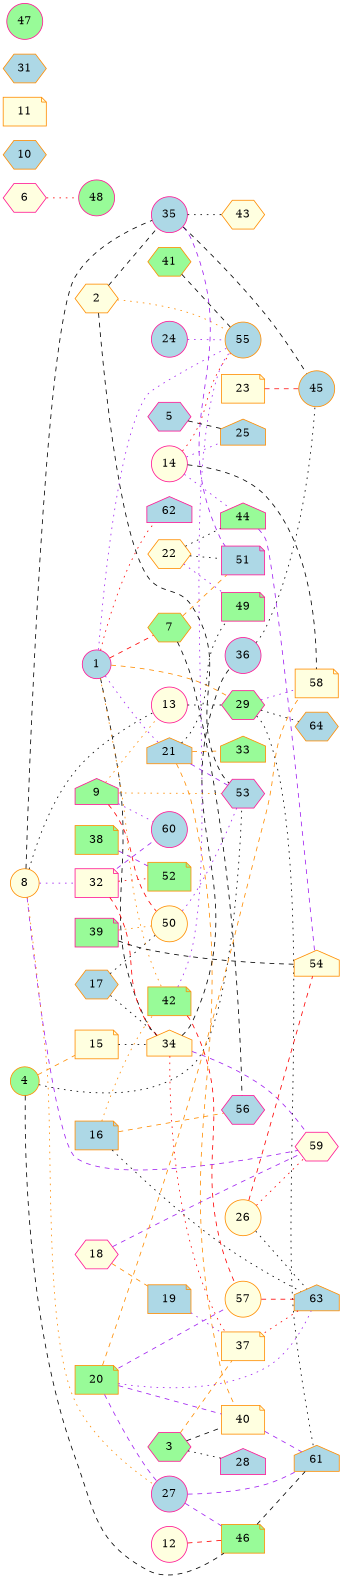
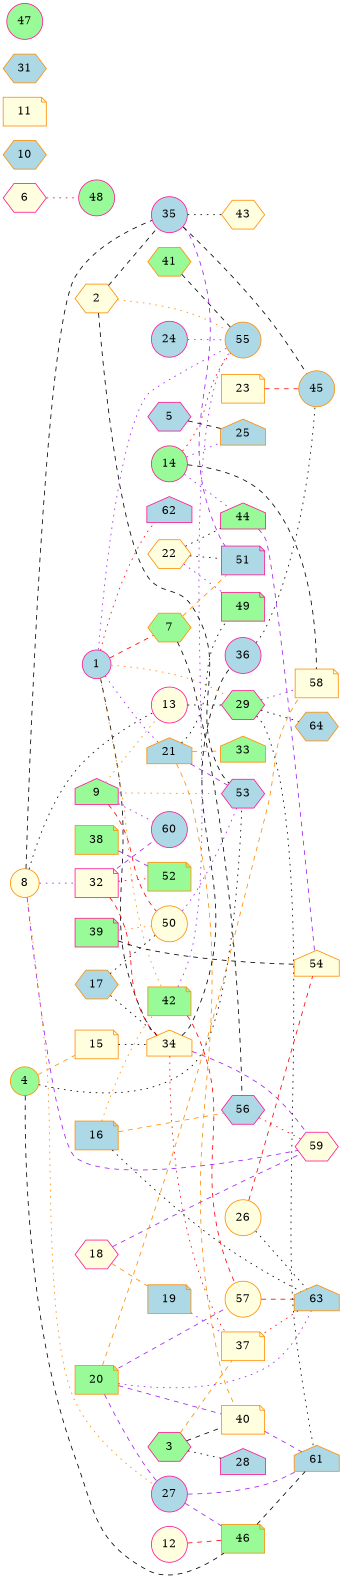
node "14": fillcolor lightyellow -> palegreen
edge "1" -- "29": style dashed -> dotted
edge "59" -- "26": now "59" -- "56"
